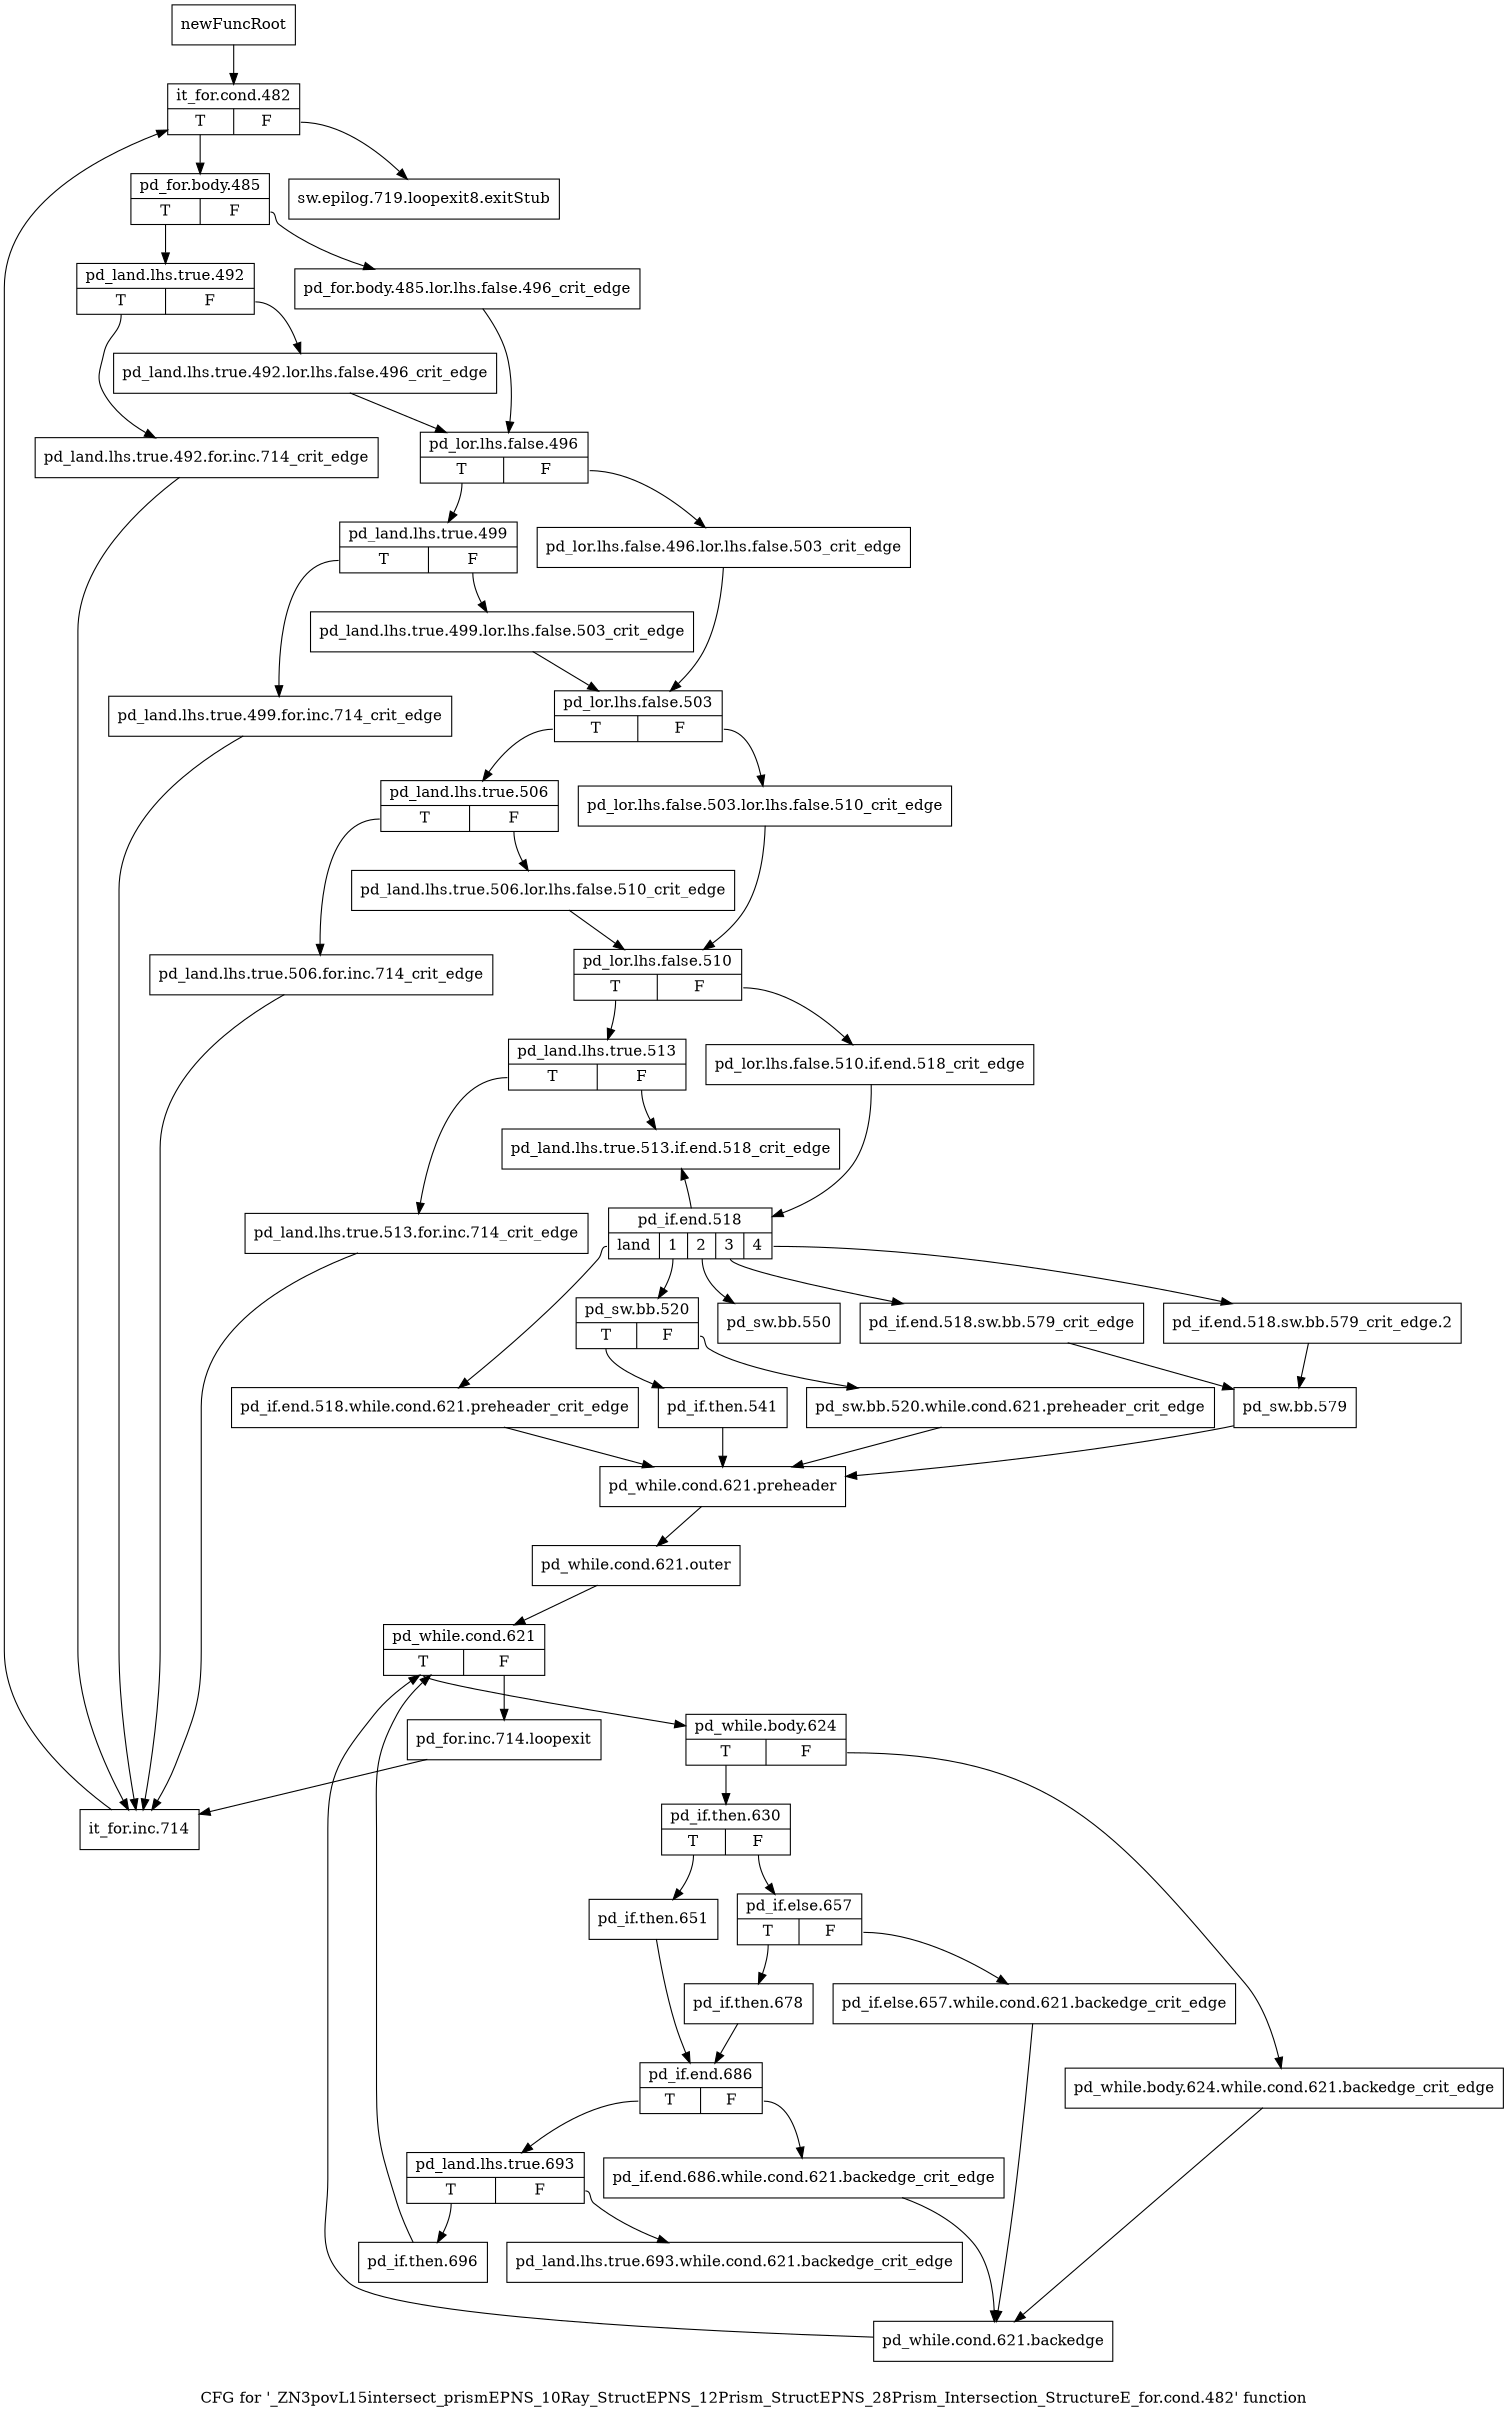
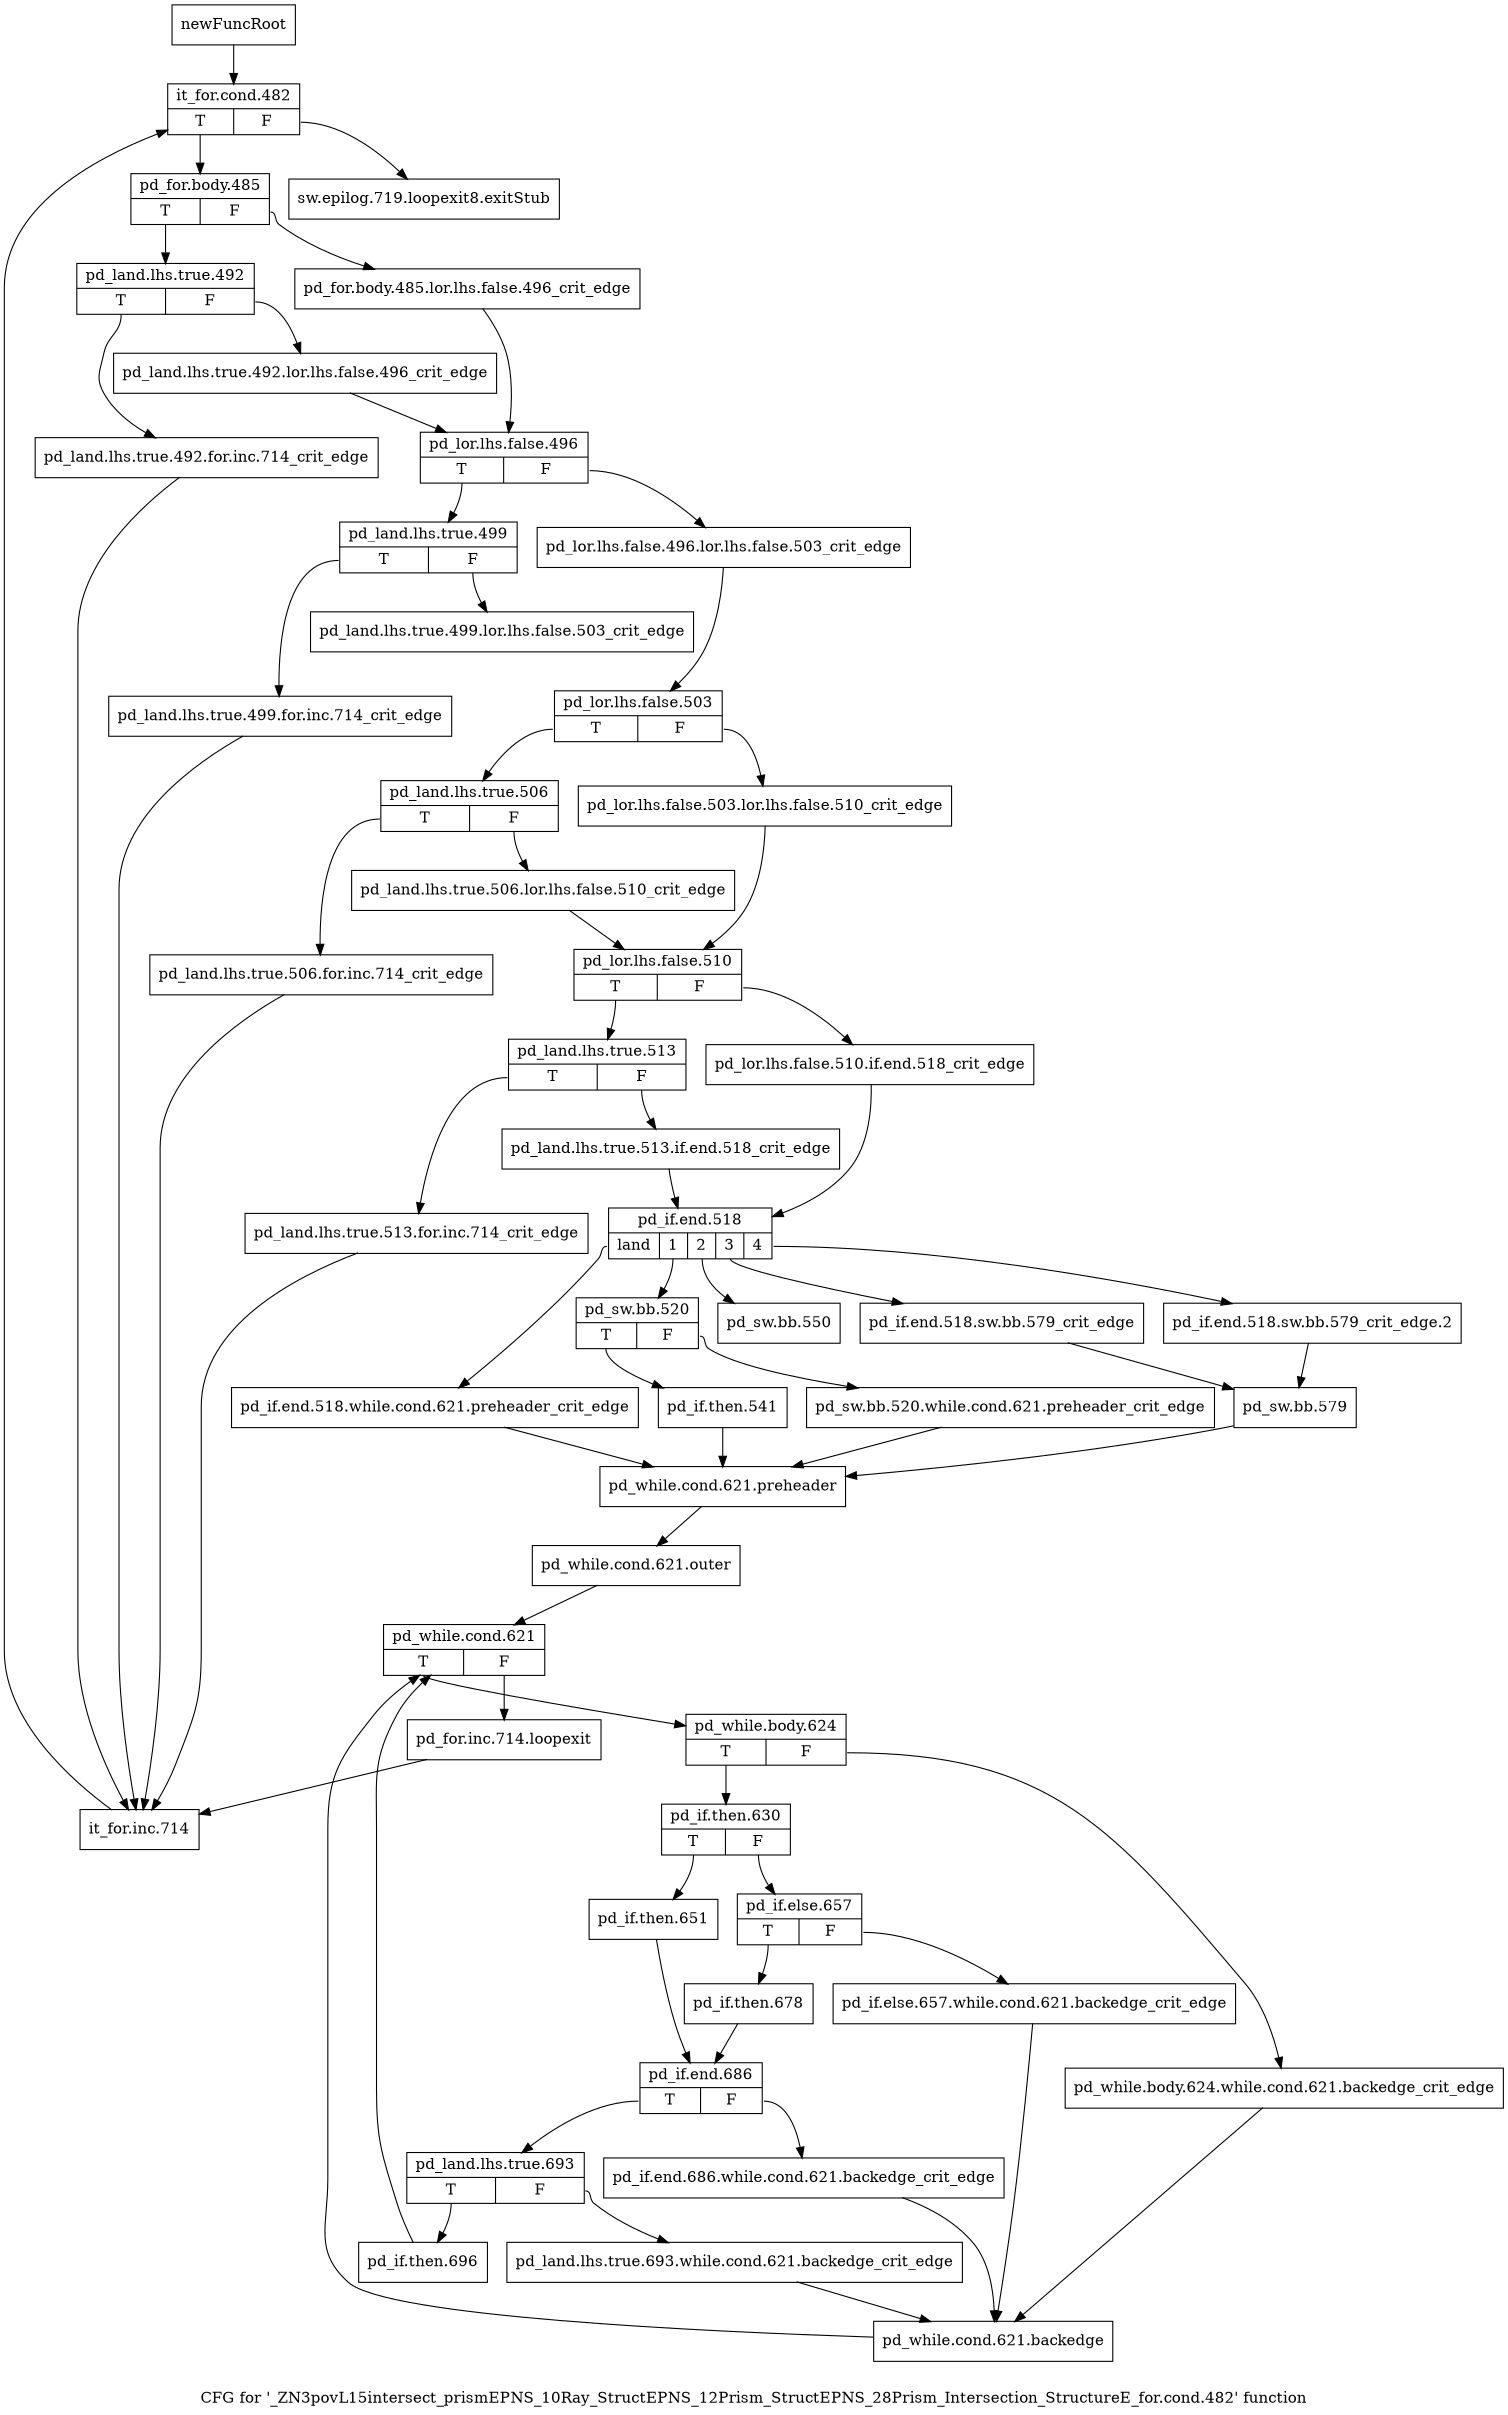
edge "pd_land.lhs.true.499.lor.lhs.false.503_crit_edge" -> "pd_lor.lhs.false.503": removed
edge "pd_if.end.518" -> "pd_land.lhs.true.513.if.end.518_crit_edge": reversed
edge "pd_land.lhs.true.693.while.cond.621.backedge_crit_edge" -> "pd_while.cond.621.backedge": added
